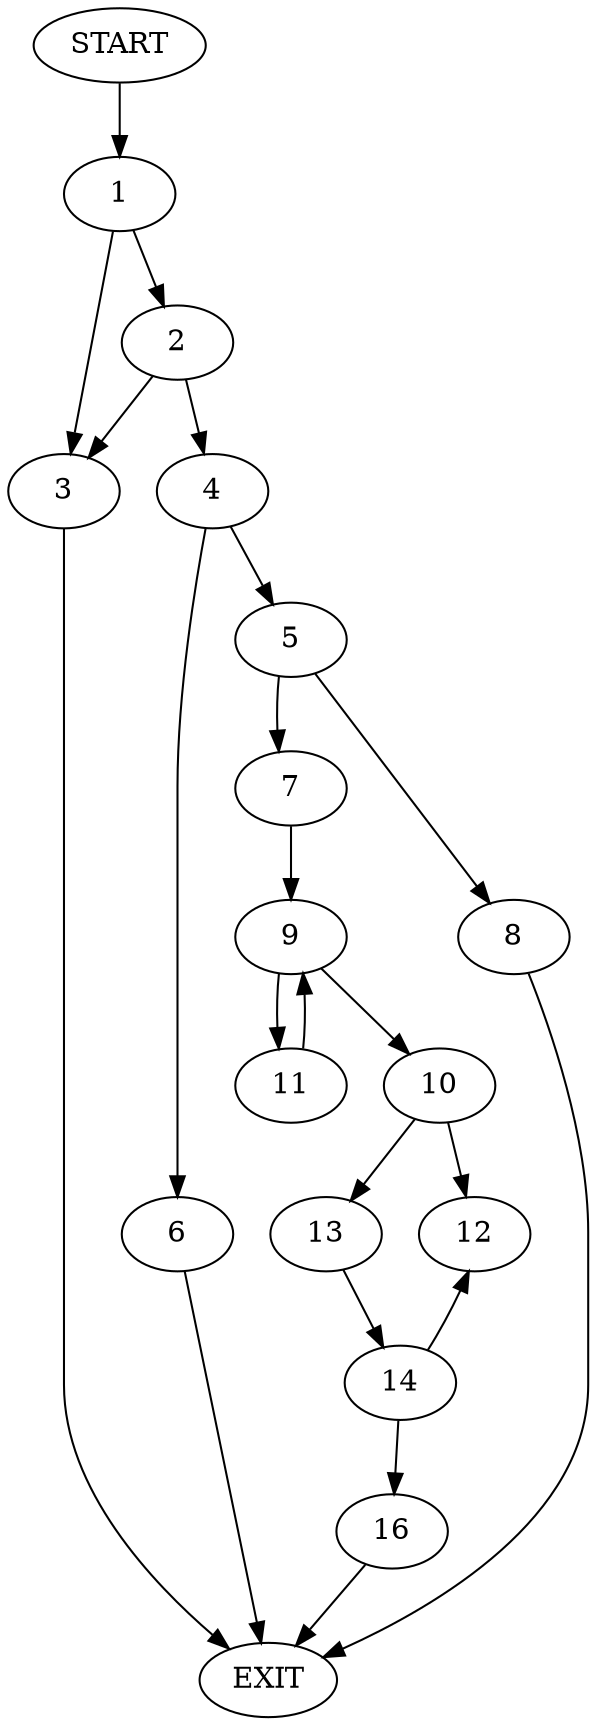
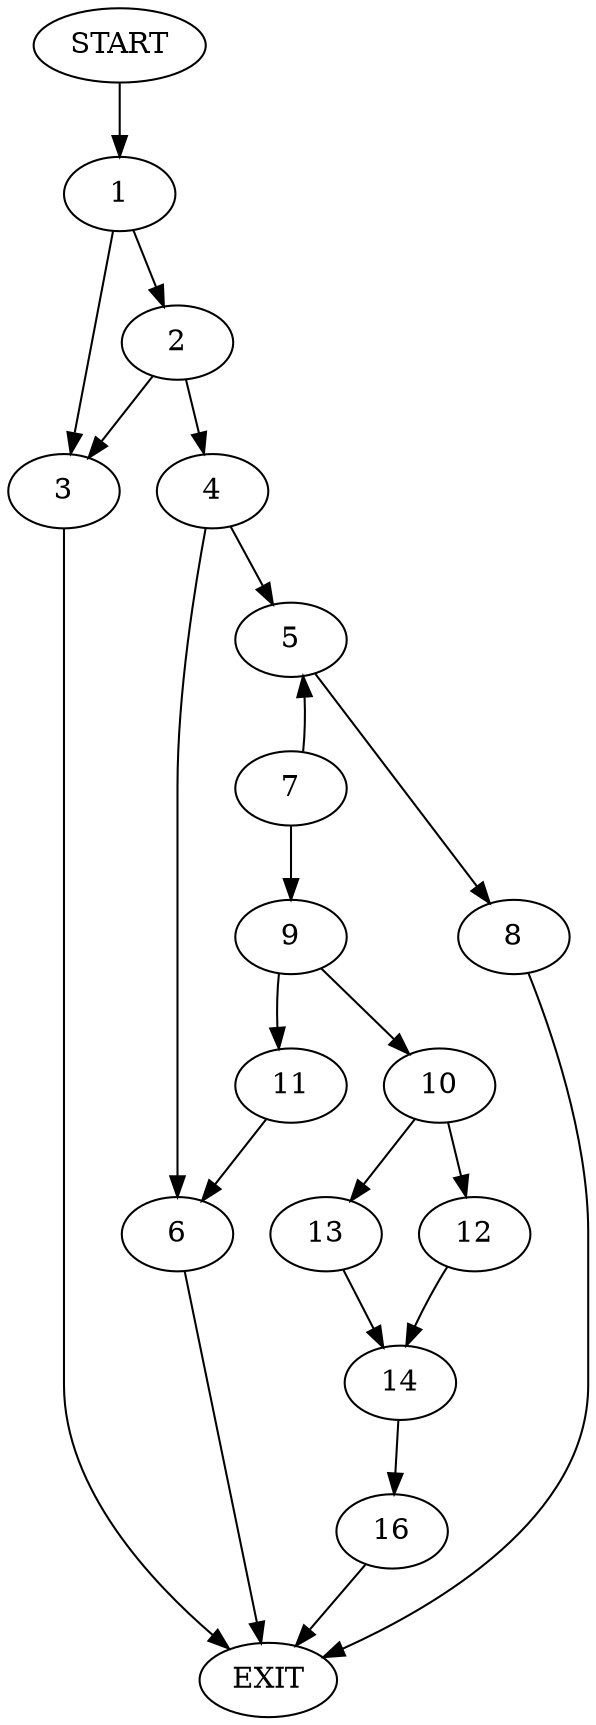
edge "5" -> "7": reversed
edge "11" -> "9": now "11" -> "6"
edge "14" -> "12": reversed
